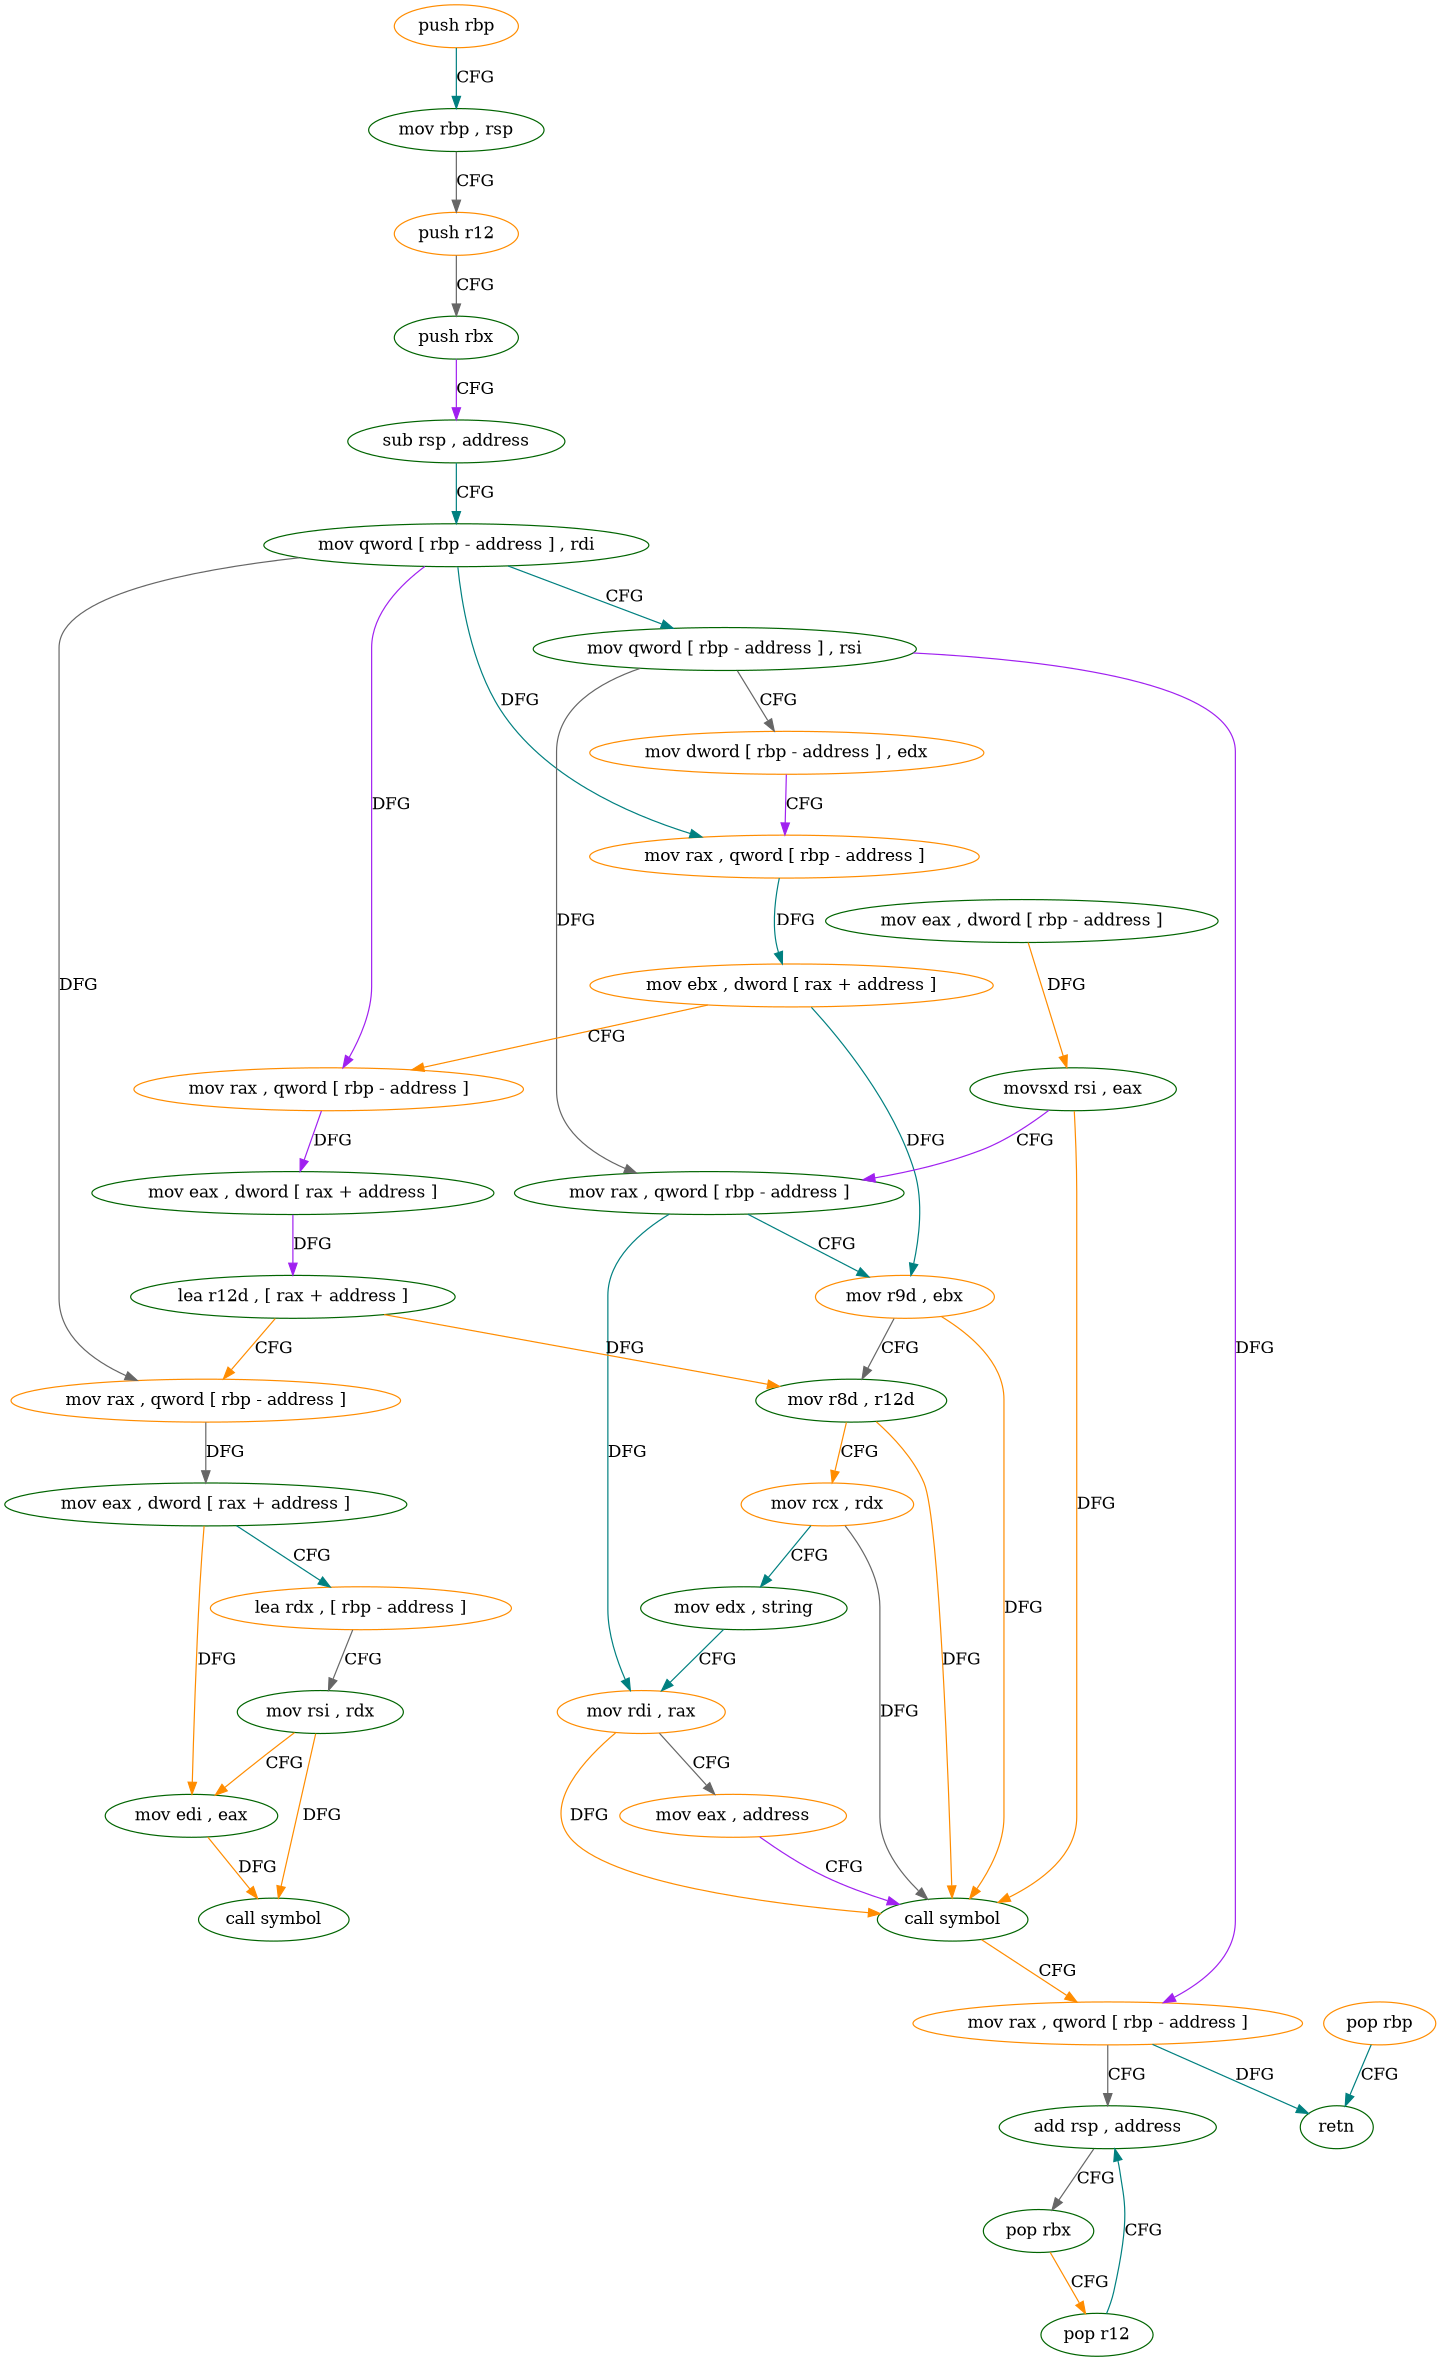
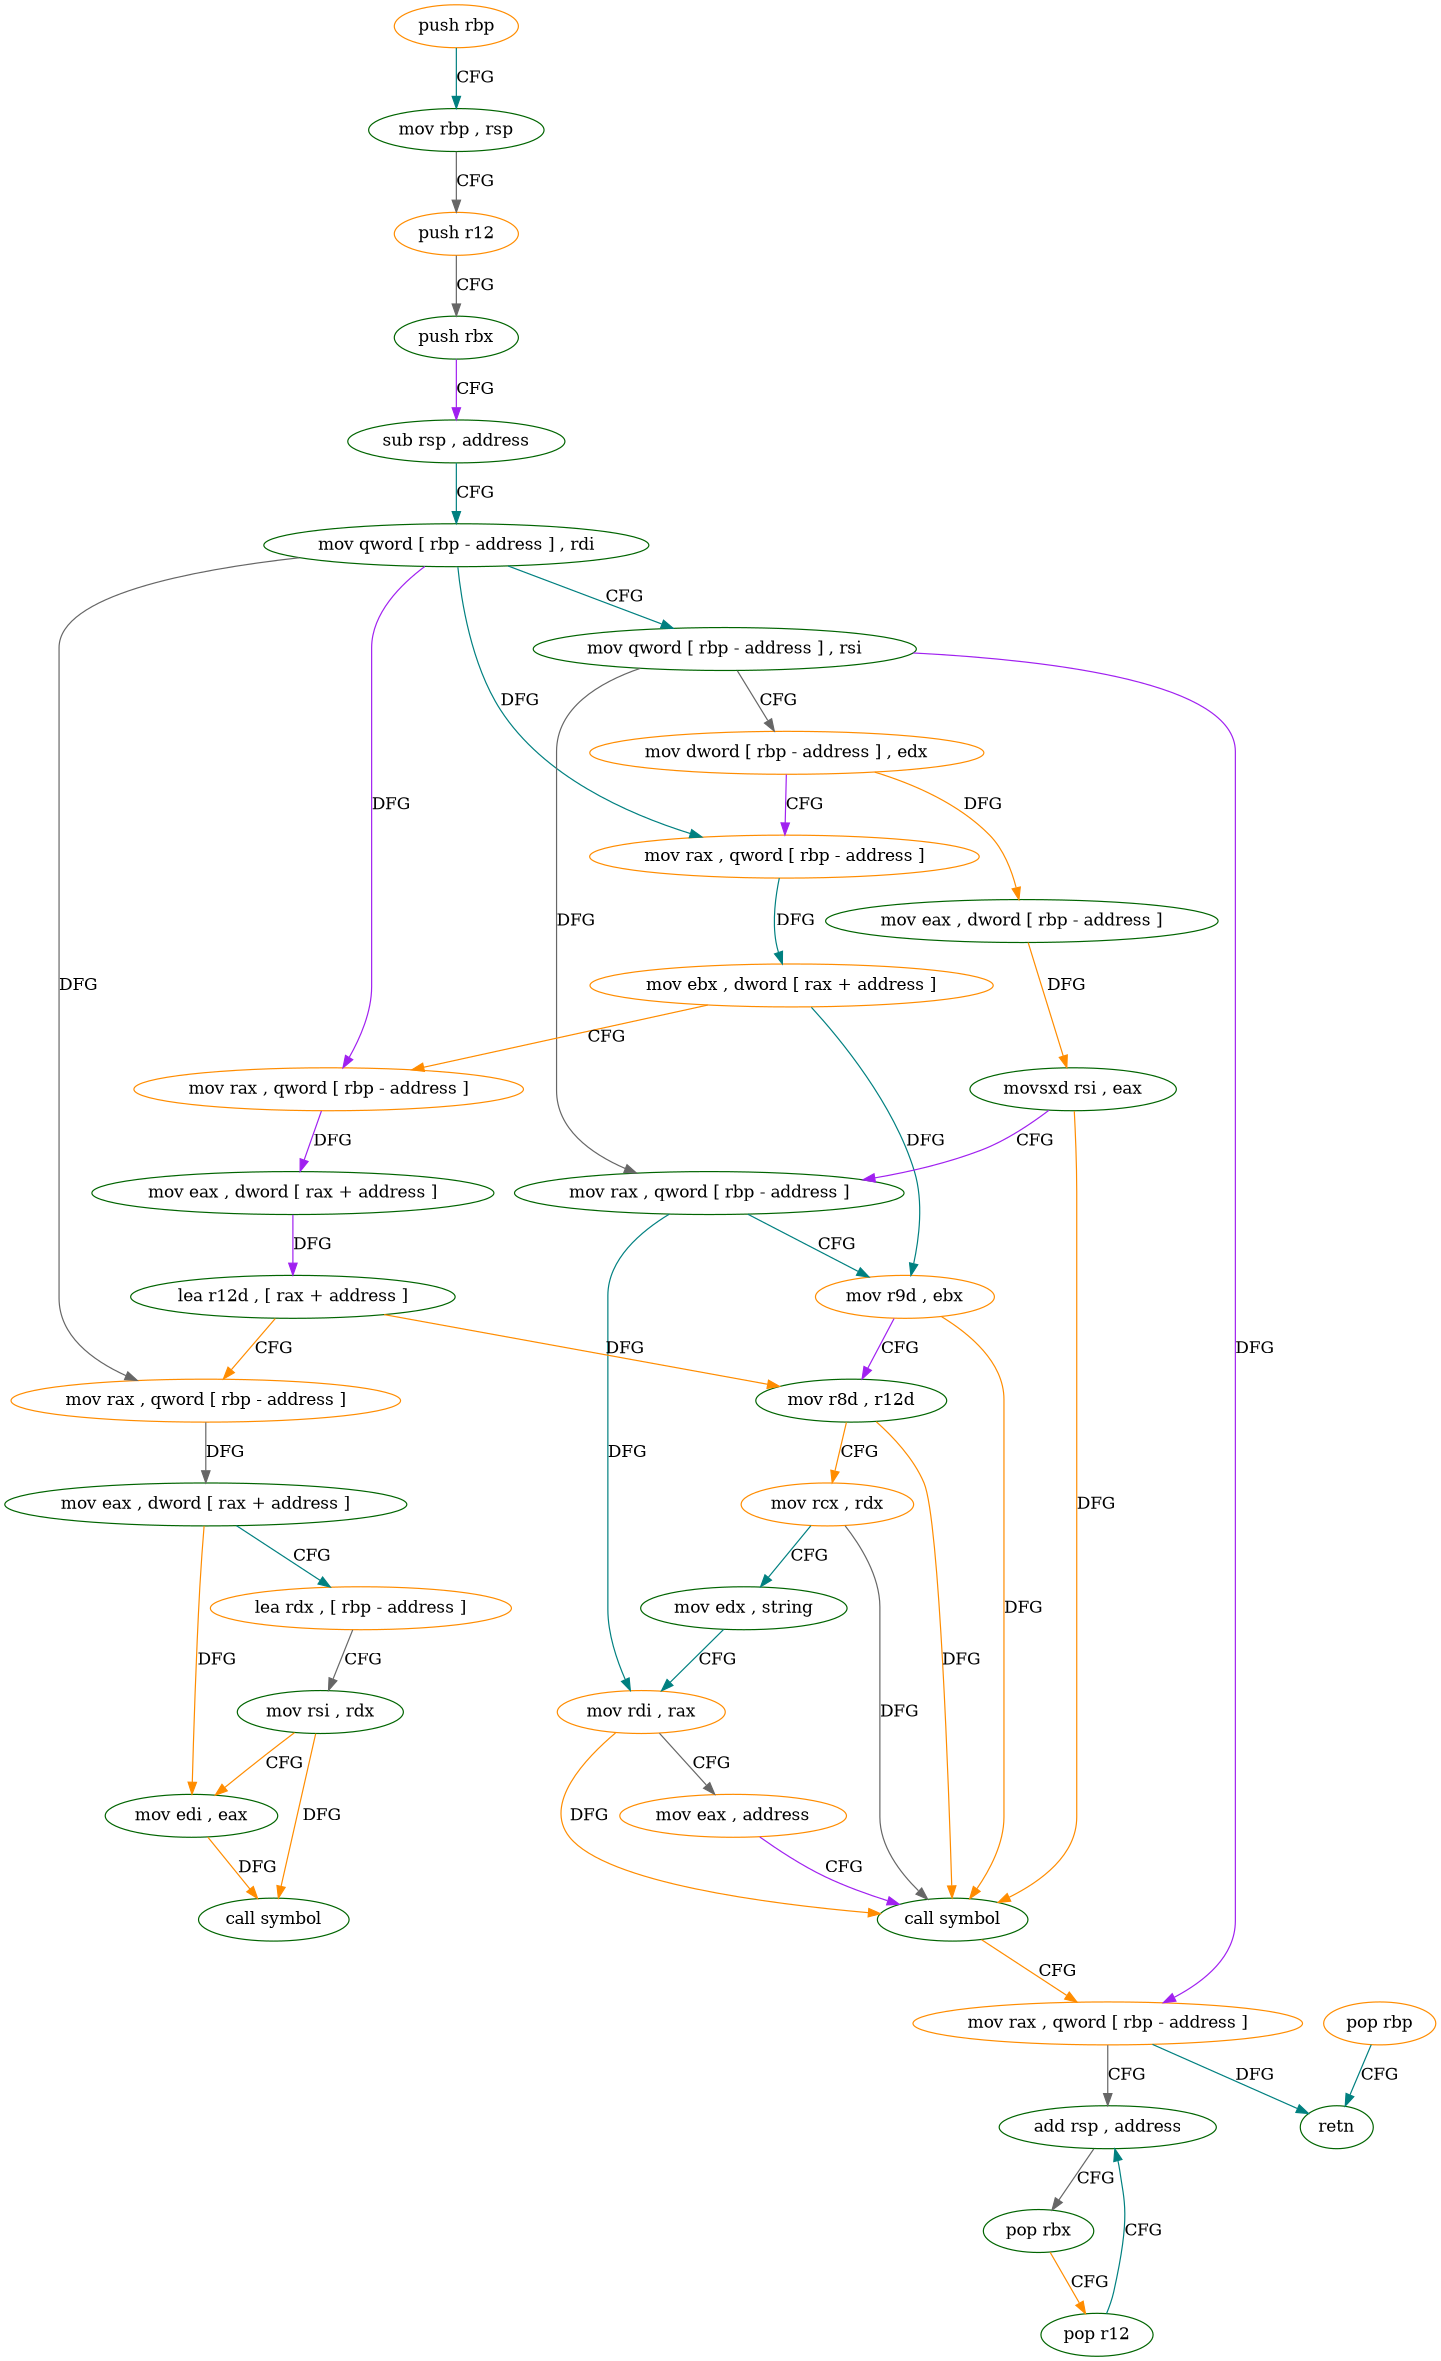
edge "mov dword [ rbp - address ] , edx" -> "mov eax , dword [ rbp - address ]": added, label "DFG"
edge "mov r9d , ebx" -> "mov r8d , r12d": color gray40 -> purple
